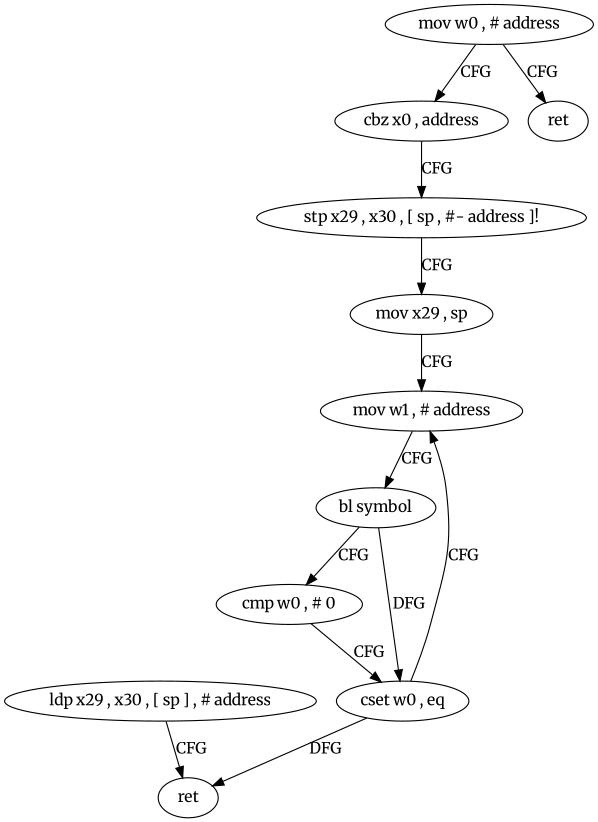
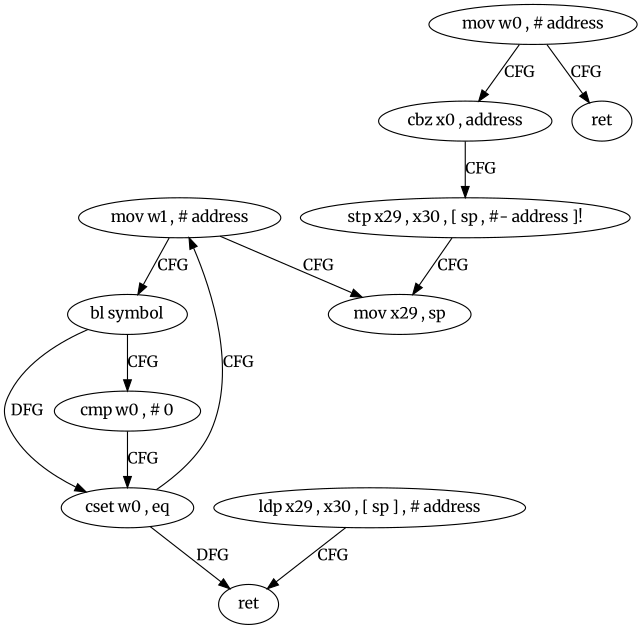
edge "mov x29 , sp" -> "mov w1 , # address": reversed
